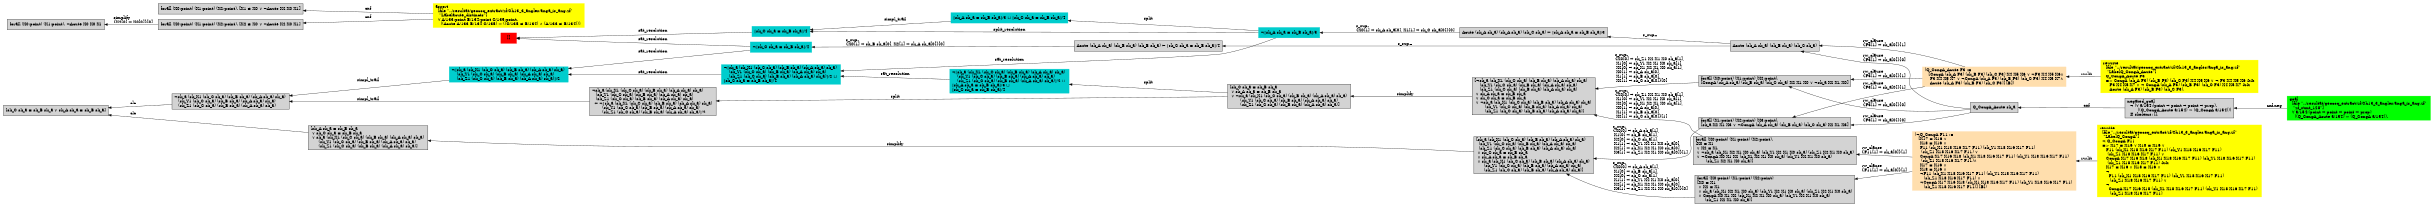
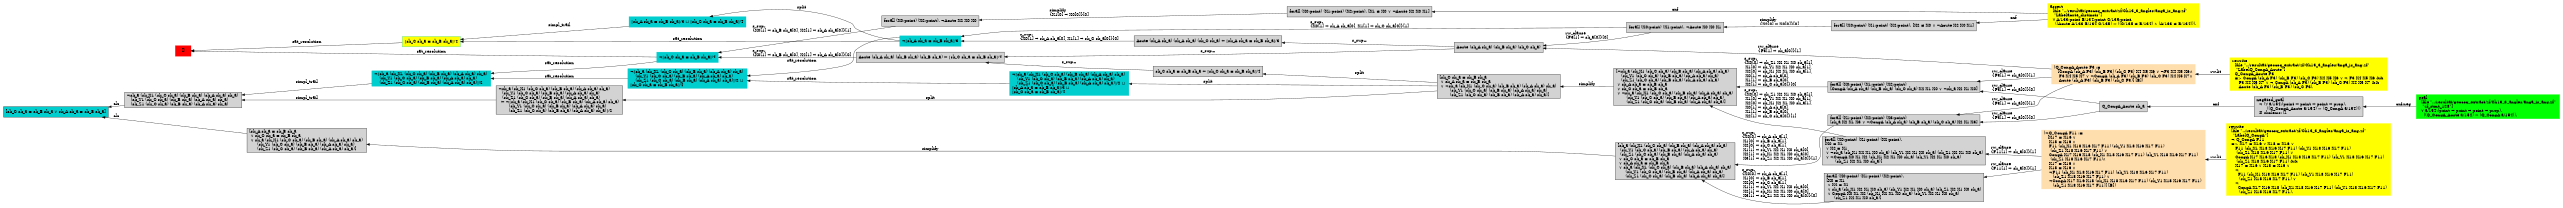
node "forall (X0:point) (X2:point). ¬Acute X2 X0 X0": added
edge "forall (X0:point) (X1:point). ¬Acute X0 X0 X1" -> "¬⟦sk_A sk_a = sk_B sk_a⟧/3": added, label "s_sup- {X0[1] → sk_A sk_a[0], X1[1] → sk_C sk_a[0]}[1]"
edge "¬⟦sk_A sk_a = sk_B sk_a⟧/3" -> "⟦sk_C sk_a = sk_B sk_a⟧/4": label "split_resolution" -> "sat_resolution"
node "⟦sk_C sk_a = sk_B sk_a⟧/4": fillcolor cyan3 -> yellow
edge "Q_CongA_Acute sk_a" -> "Acute (sk_A sk_a) (sk_B sk_a) (sk_C sk_a)": now "forall (X0:point) (X1:point). ¬Acute X0 X0 X1" -> "Acute (sk_A sk_a) (sk_B sk_a) (sk_C sk_a)"
node "sk_C sk_a = sk_B sk_a ← ⟦sk_C sk_a = sk_B sk_a⟧/4": added
node "[sk_C sk_a = sk_B sk_a ∨ sk_A sk_a = sk_B sk_a]": fillcolor lightgrey -> cyan3
